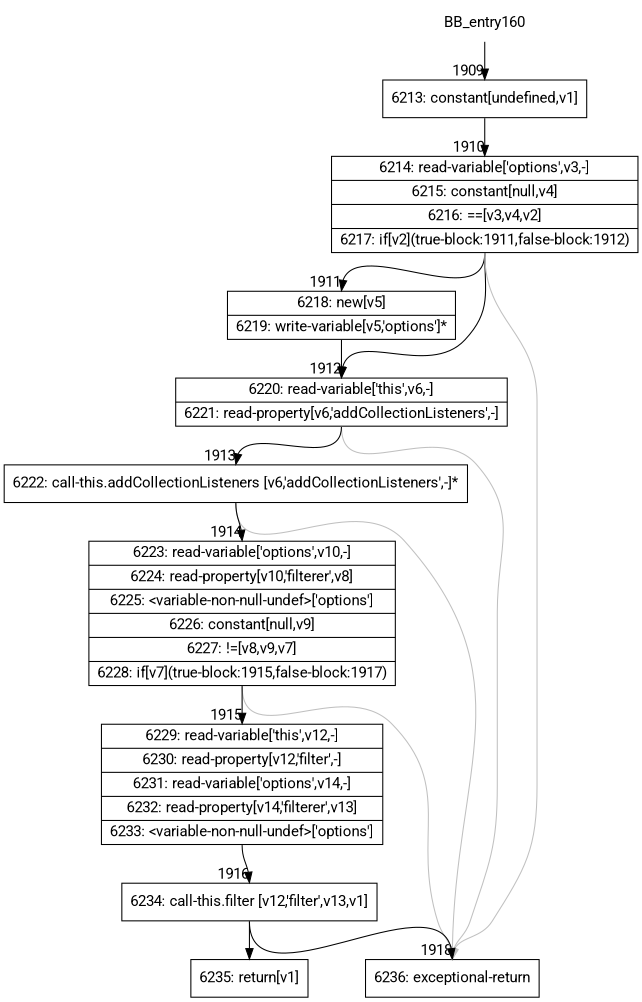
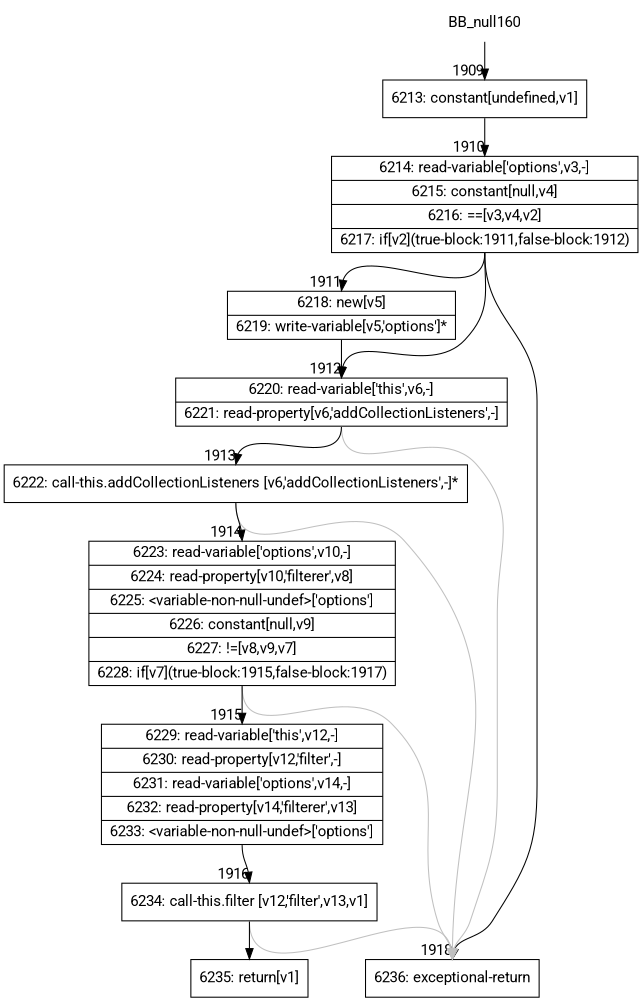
node "BB_entry160": label "BB_entry160" -> "BB_null160"
edge "6214: read-variable['options',v3,-]" -> "6236: exceptional-return": color gray -> black
edge "6234: call-this.filter [v12,'filter',v13,v1]" -> "6236: exceptional-return": color black -> gray
